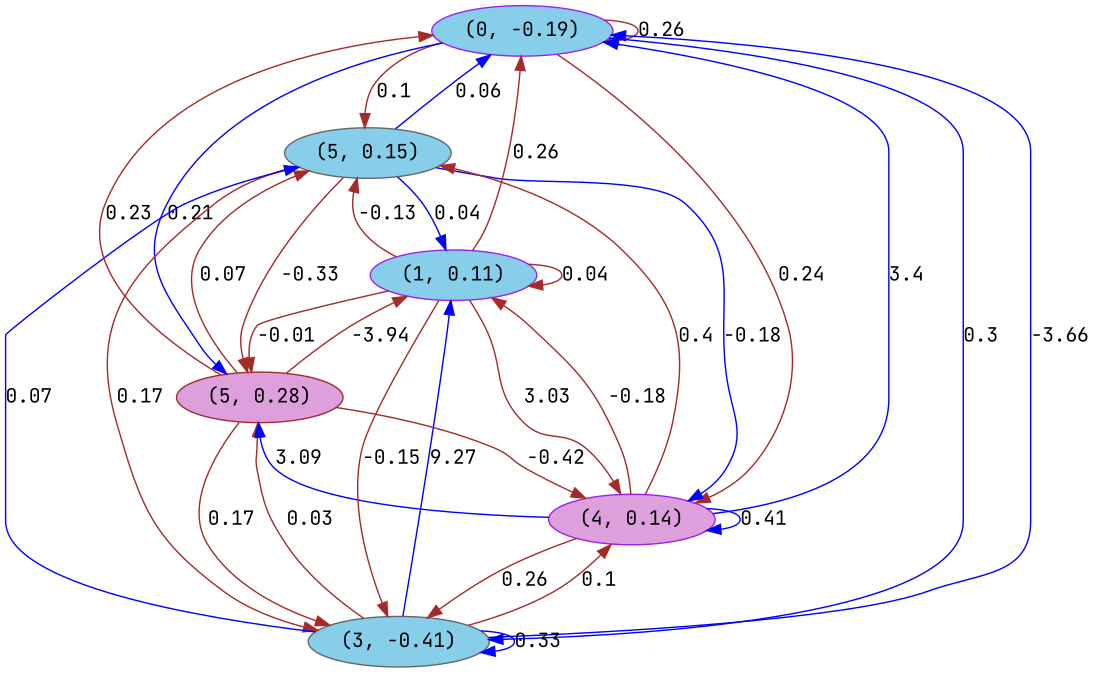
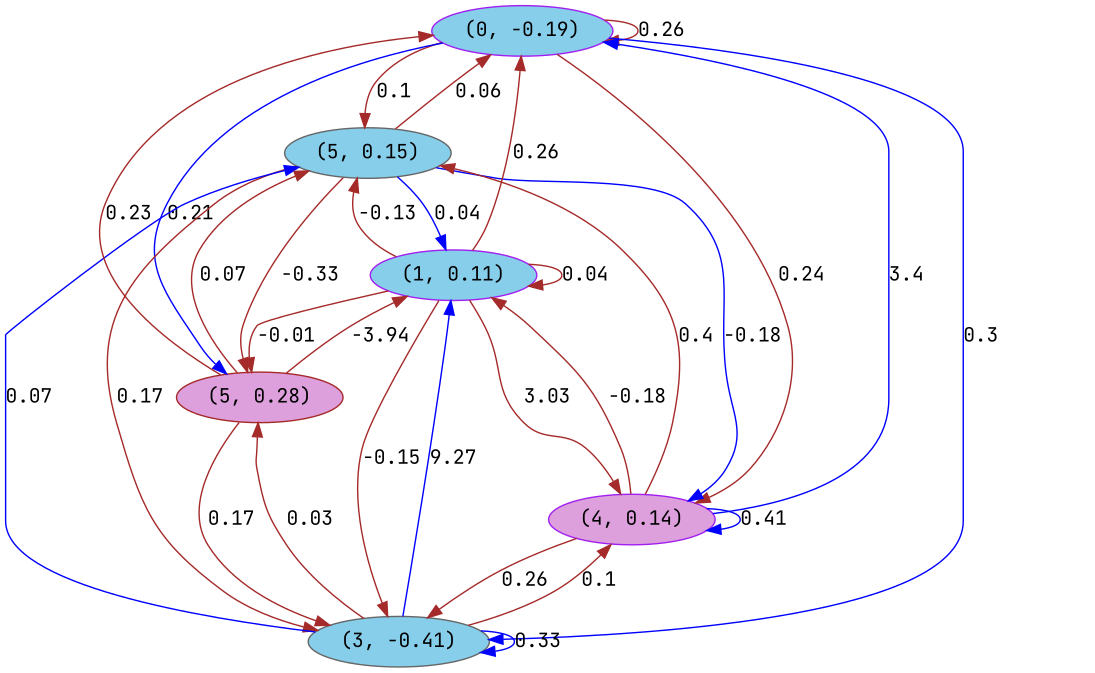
edge "(5, 0.15)" -> "(0, -0.19)": color blue -> brown
edge "(3, -0.41)" -> "(0, -0.19)": removed, label "-3.66"
edge "(5, 0.28)" -> "(4, 0.14)": removed, label "-0.42"
edge "(4, 0.14)" -> "(5, 0.28)": removed, label "3.09"
